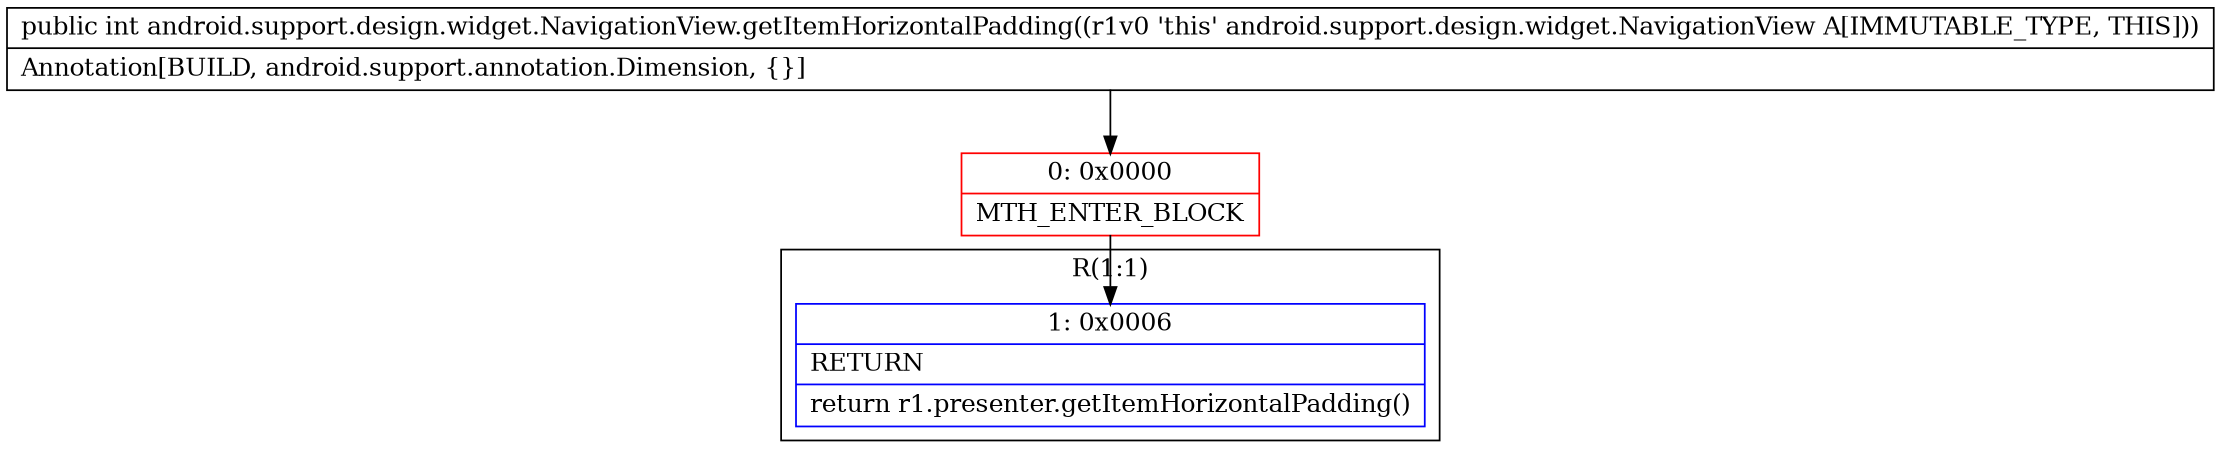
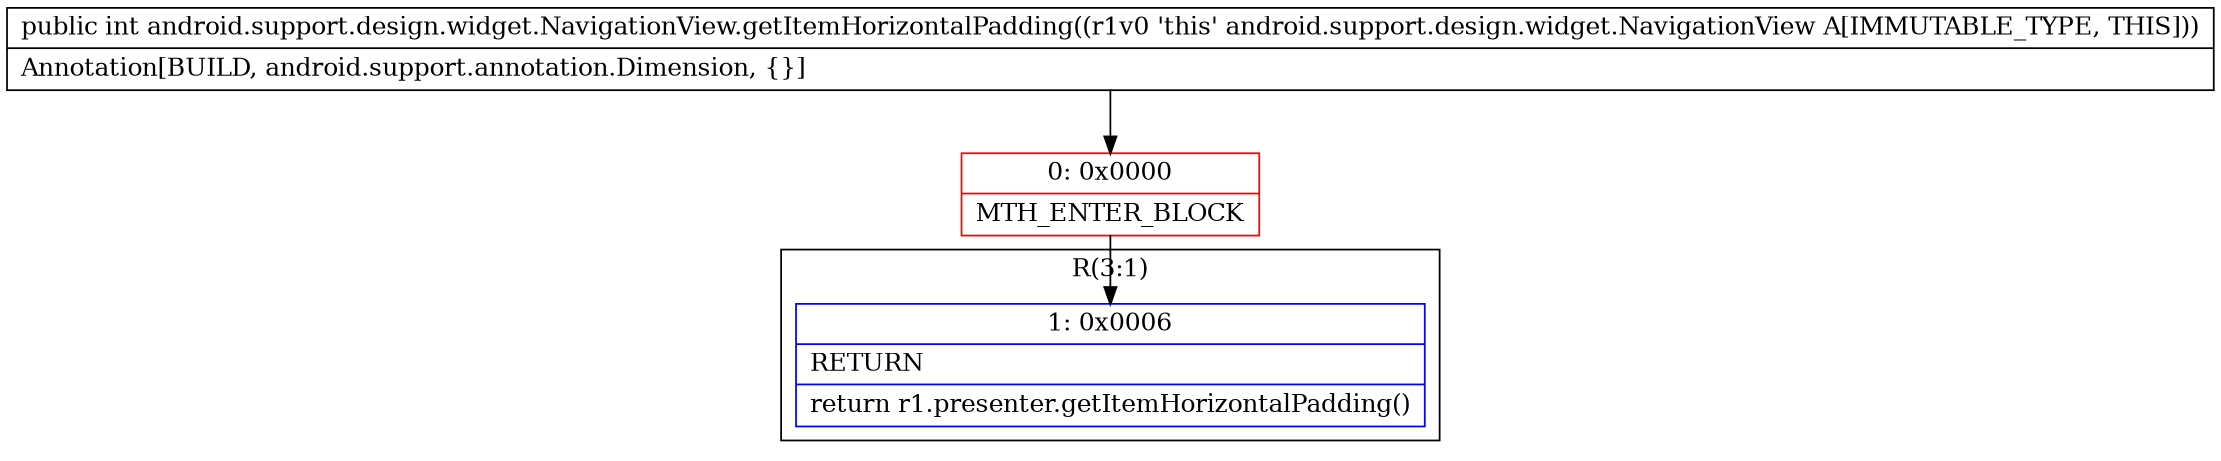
cluster "R(1:1)": label "R(1:1)" -> "R(3:1)"
